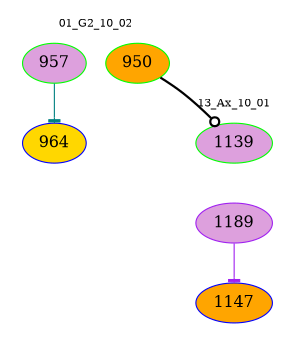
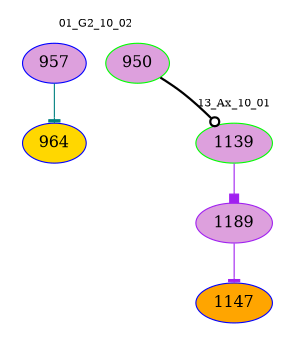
node "957": color green -> blue
node "950": fillcolor orange -> plum
edge "1139" -> "1189": added
